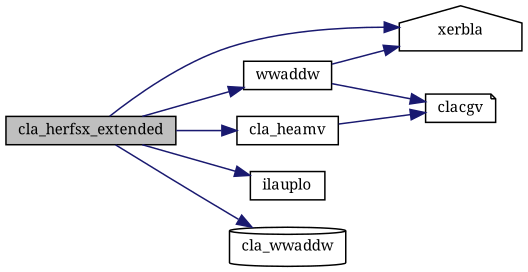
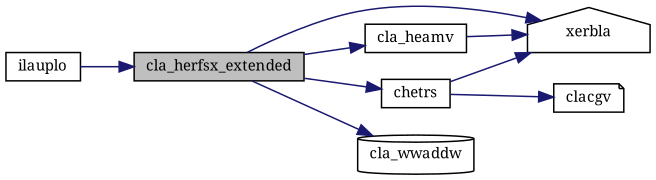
node "wwaddw": label "wwaddw" -> "chetrs"
edge "cla_heamv" -> "clacgv": now "cla_heamv" -> "xerbla"
edge "cla_herfsx_extended" -> "ilauplo": reversed
